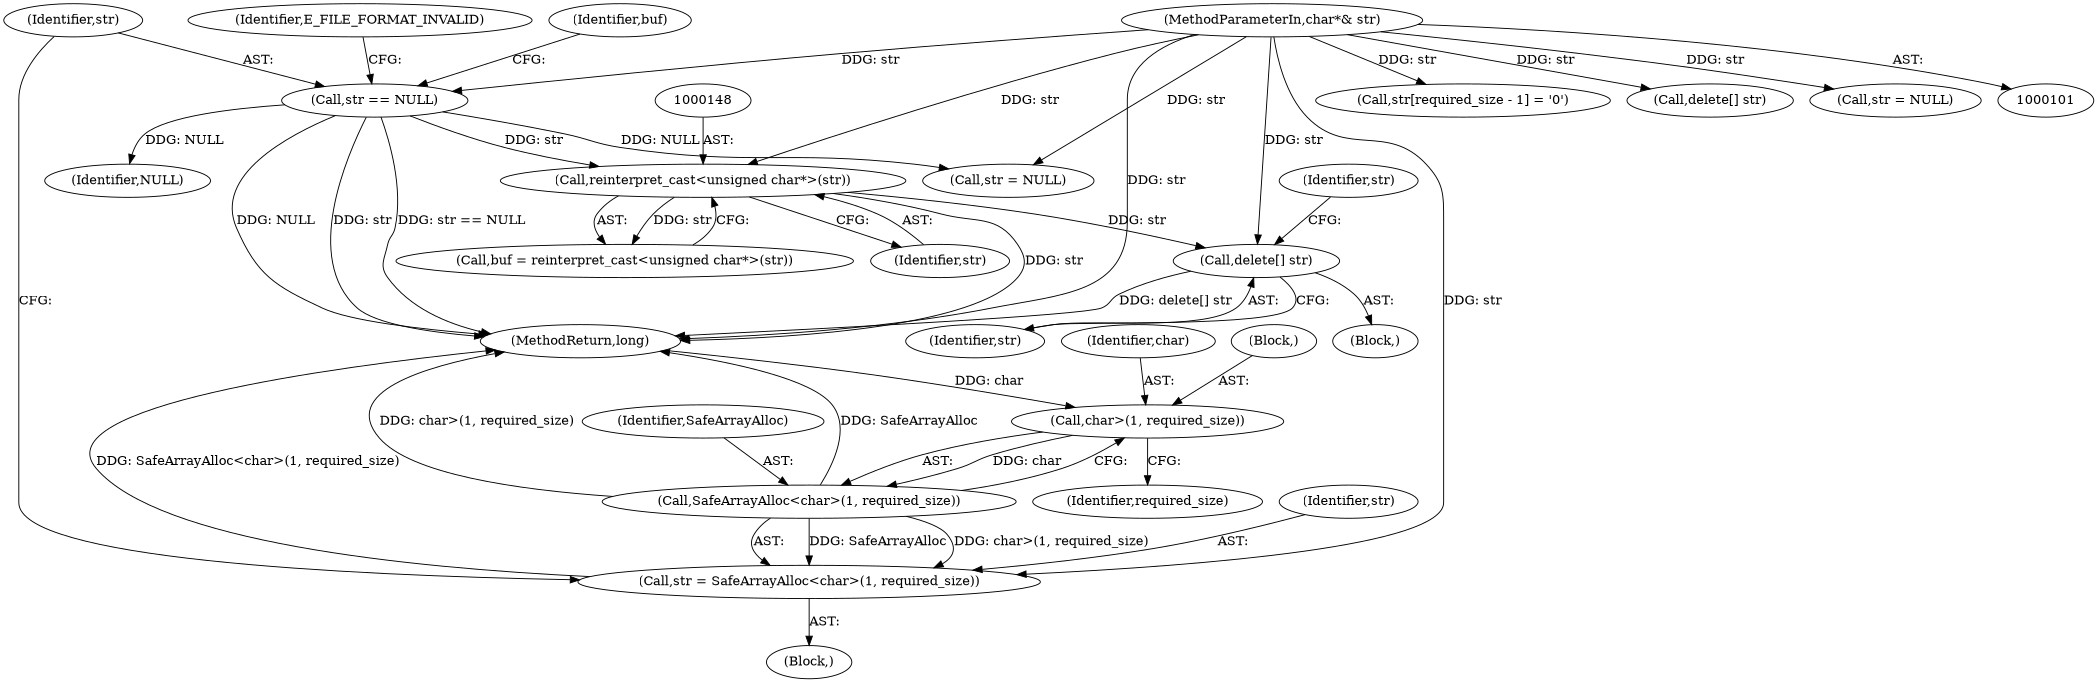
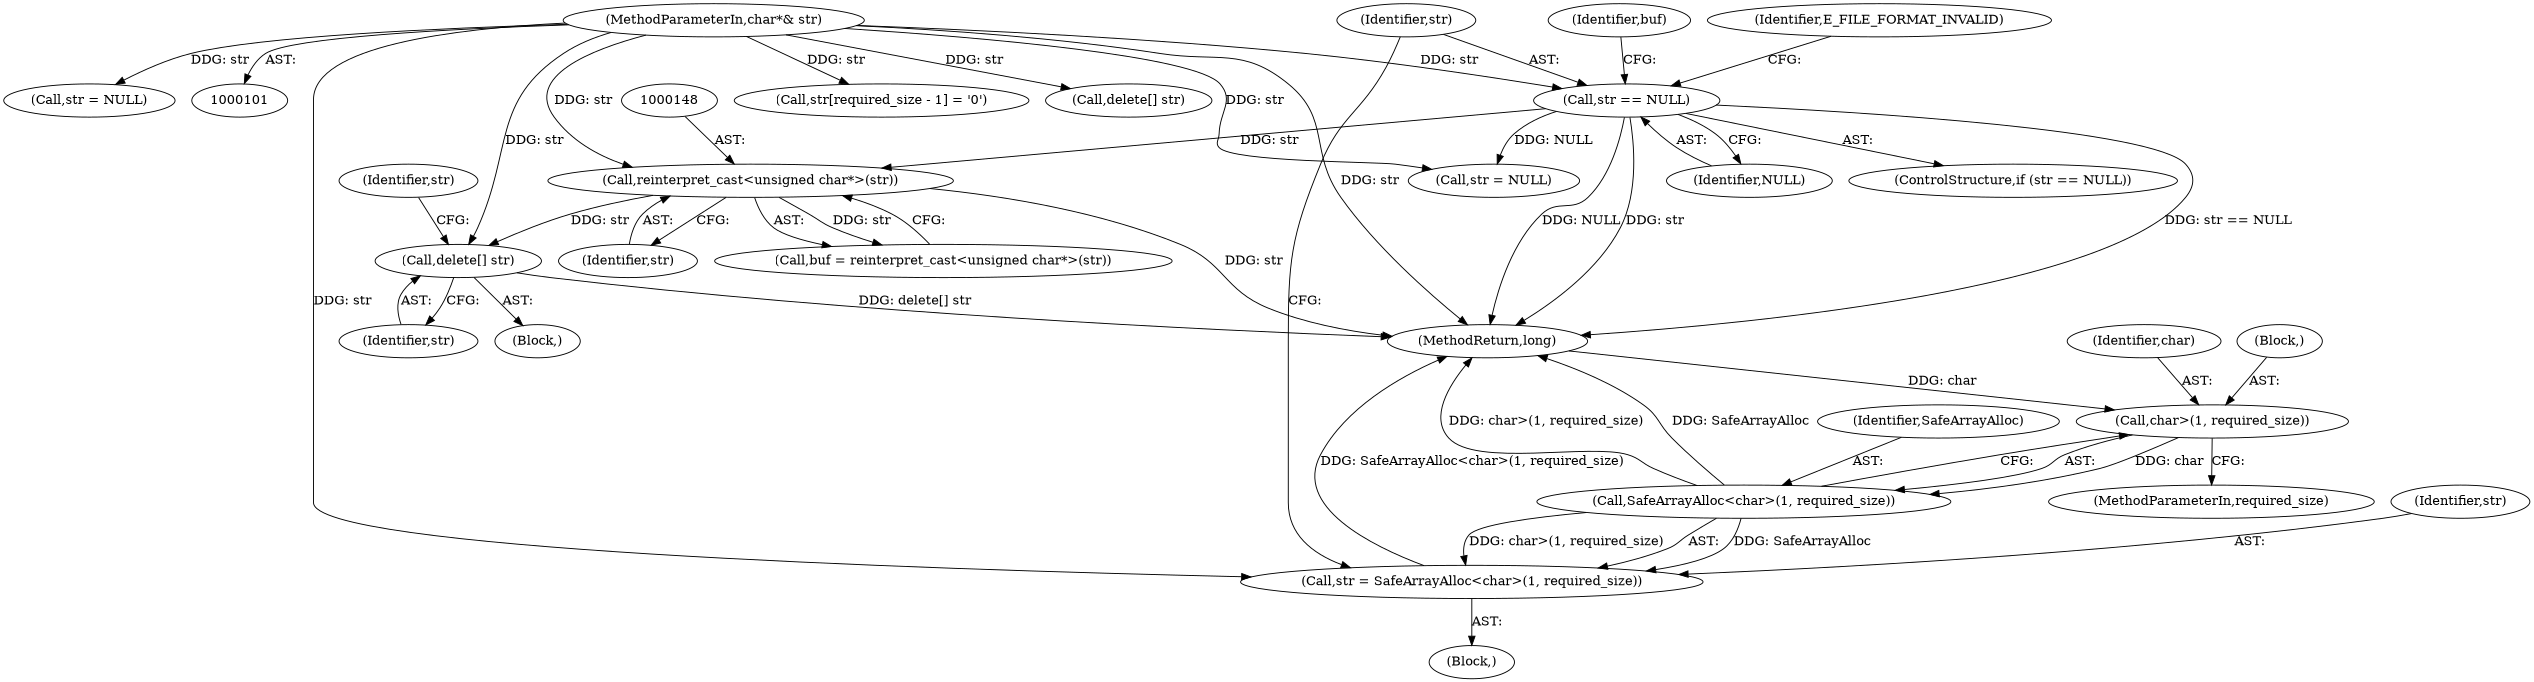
edge "(Call,str == NULL)" -> "(Identifier,NULL)": label "DDG: NULL" -> "CFG: "
edge "(Identifier,NULL)" -> "(Call,str == NULL)": added, label "AST:"
node "(ControlStructure,if (str == NULL))": added
node "(Identifier,required_size)": label "(Identifier,required_size)" -> "(MethodParameterIn,required_size)"
